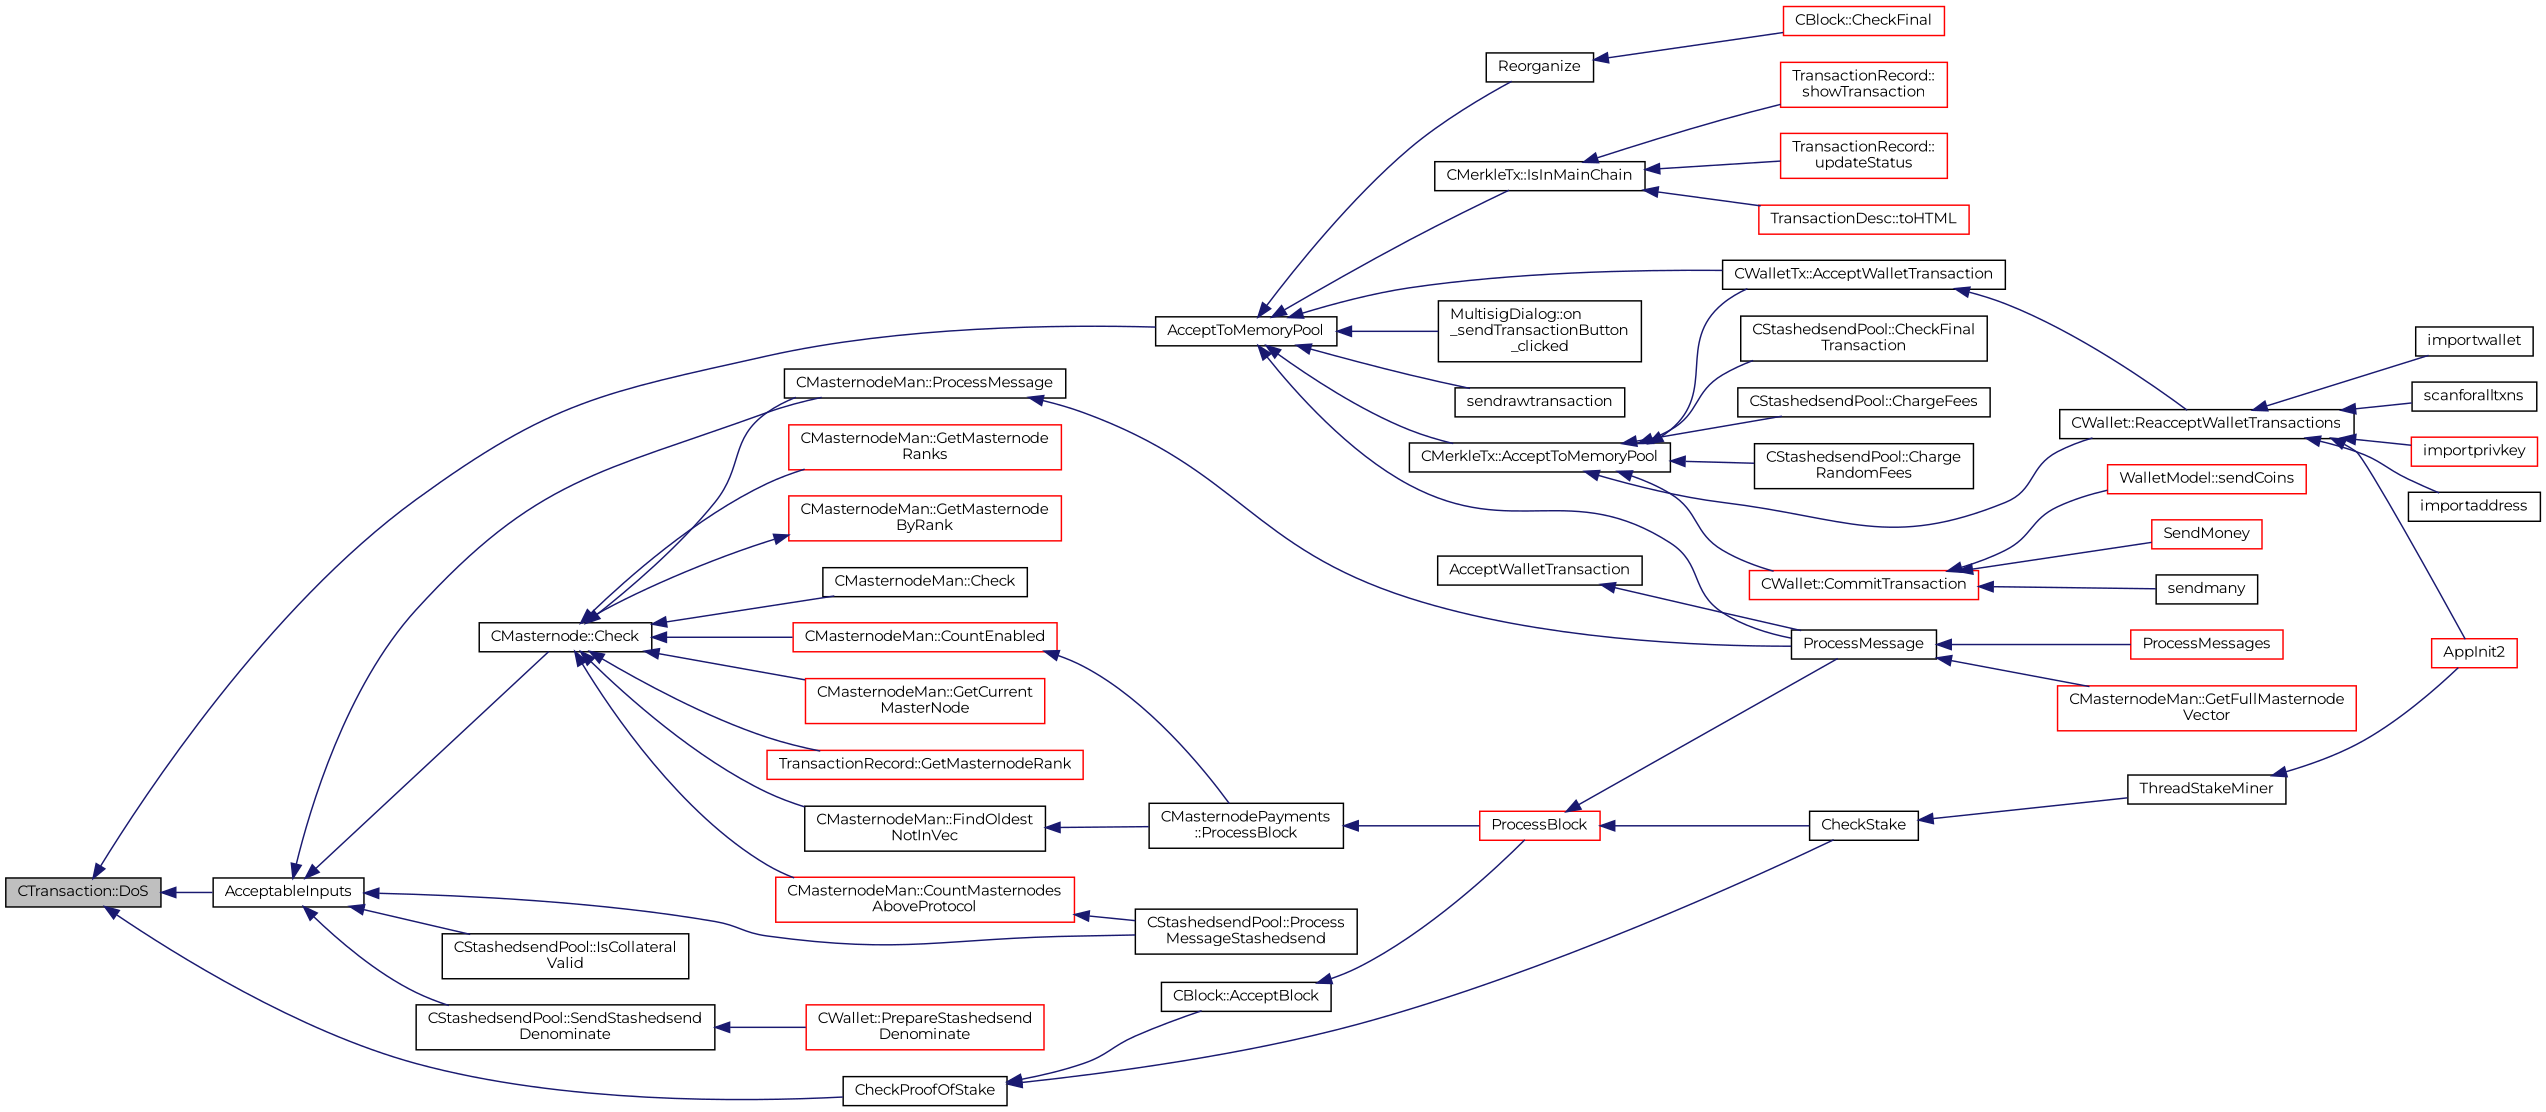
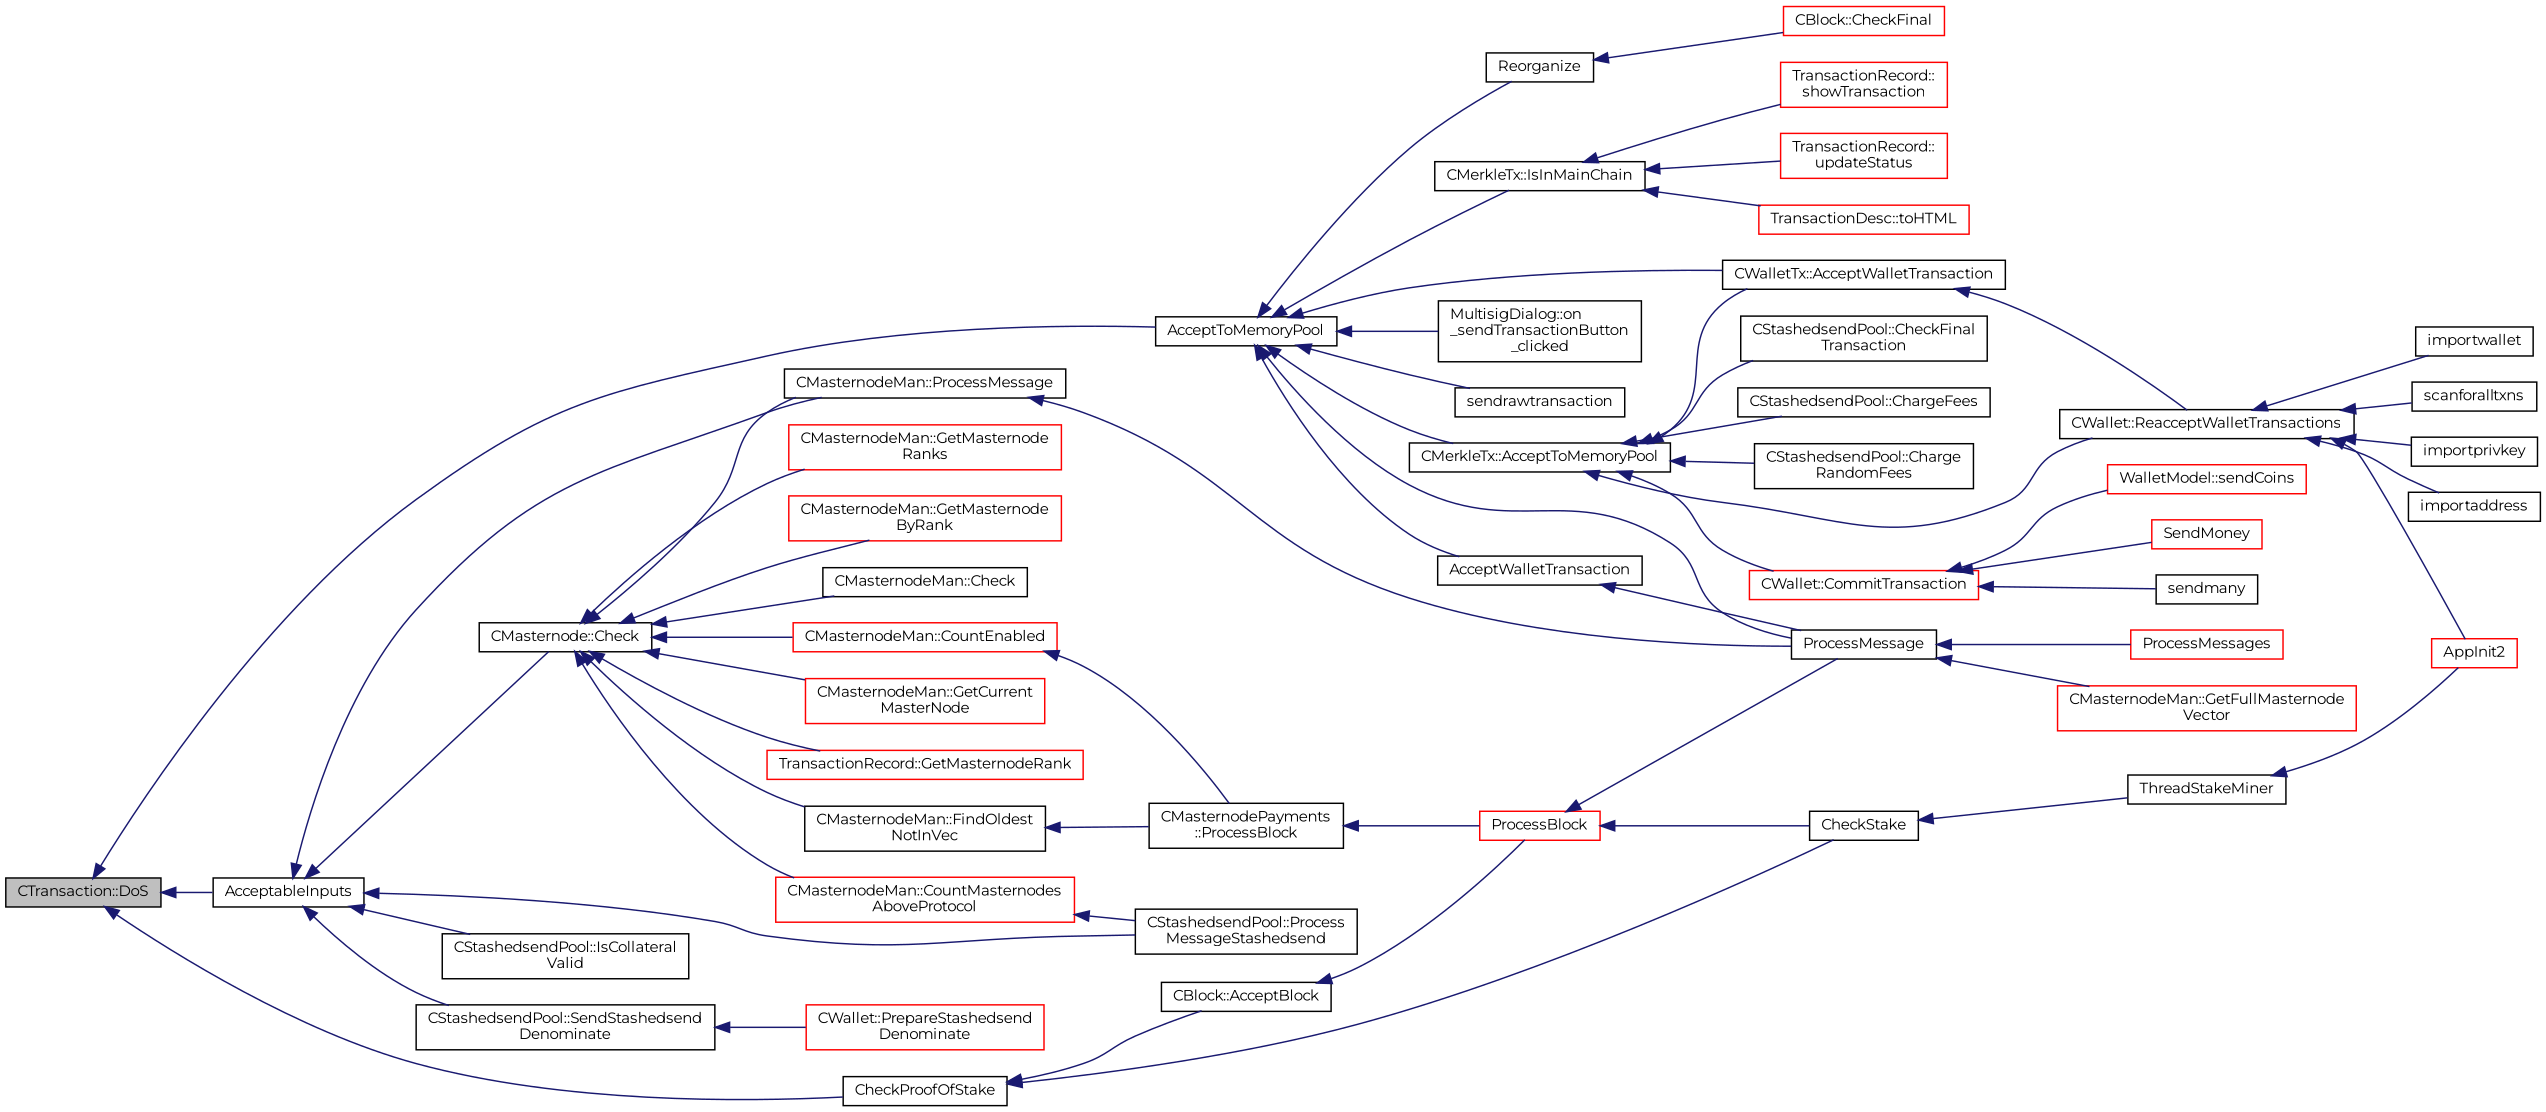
node "importprivkey": color red -> black
edge "AcceptWalletTransaction" -> "AcceptToMemoryPool": added
edge "CMasternode::Check" -> "CMasternodeMan::GetMasternode ByRank": reversed
